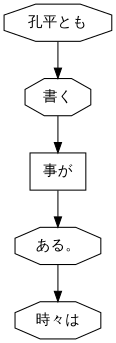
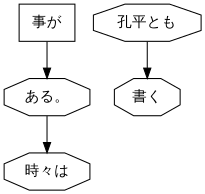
edge "書く" -> "事が": removed
